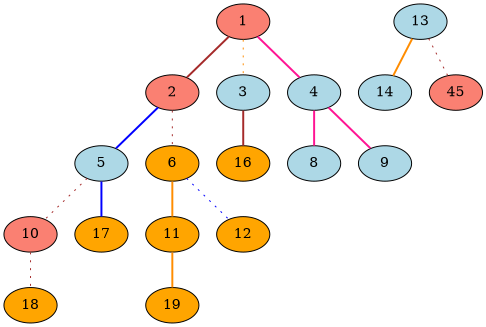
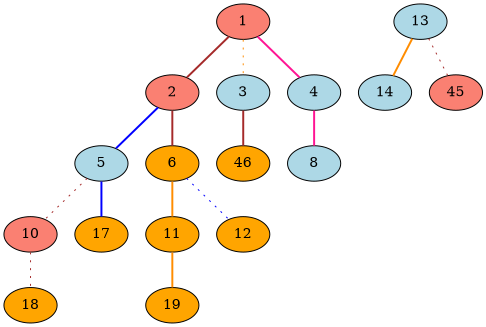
edge "2" -- "6": style dotted -> bold
node "16": label "16" -> "46"
node "9": removed
